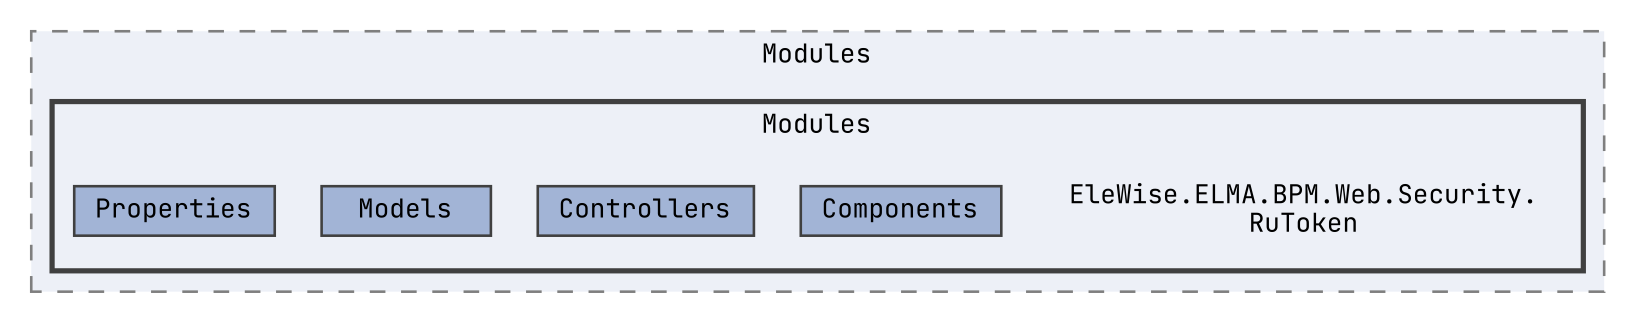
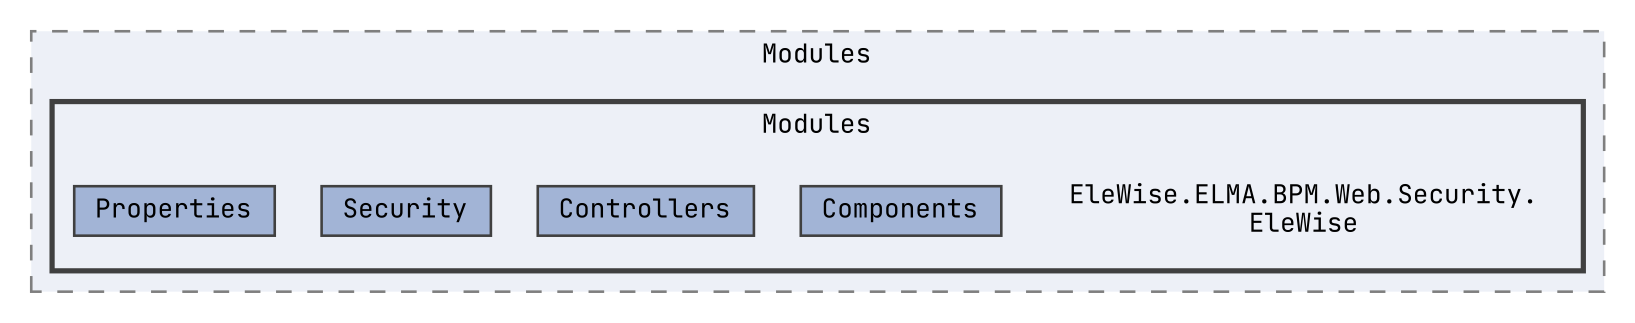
node "Models": label "Models" -> "Security"
node "EleWise.ELMA.BPM.Web.Security. RuToken": label "EleWise.ELMA.BPM.Web.Security. RuToken" -> "EleWise.ELMA.BPM.Web.Security. EleWise"
